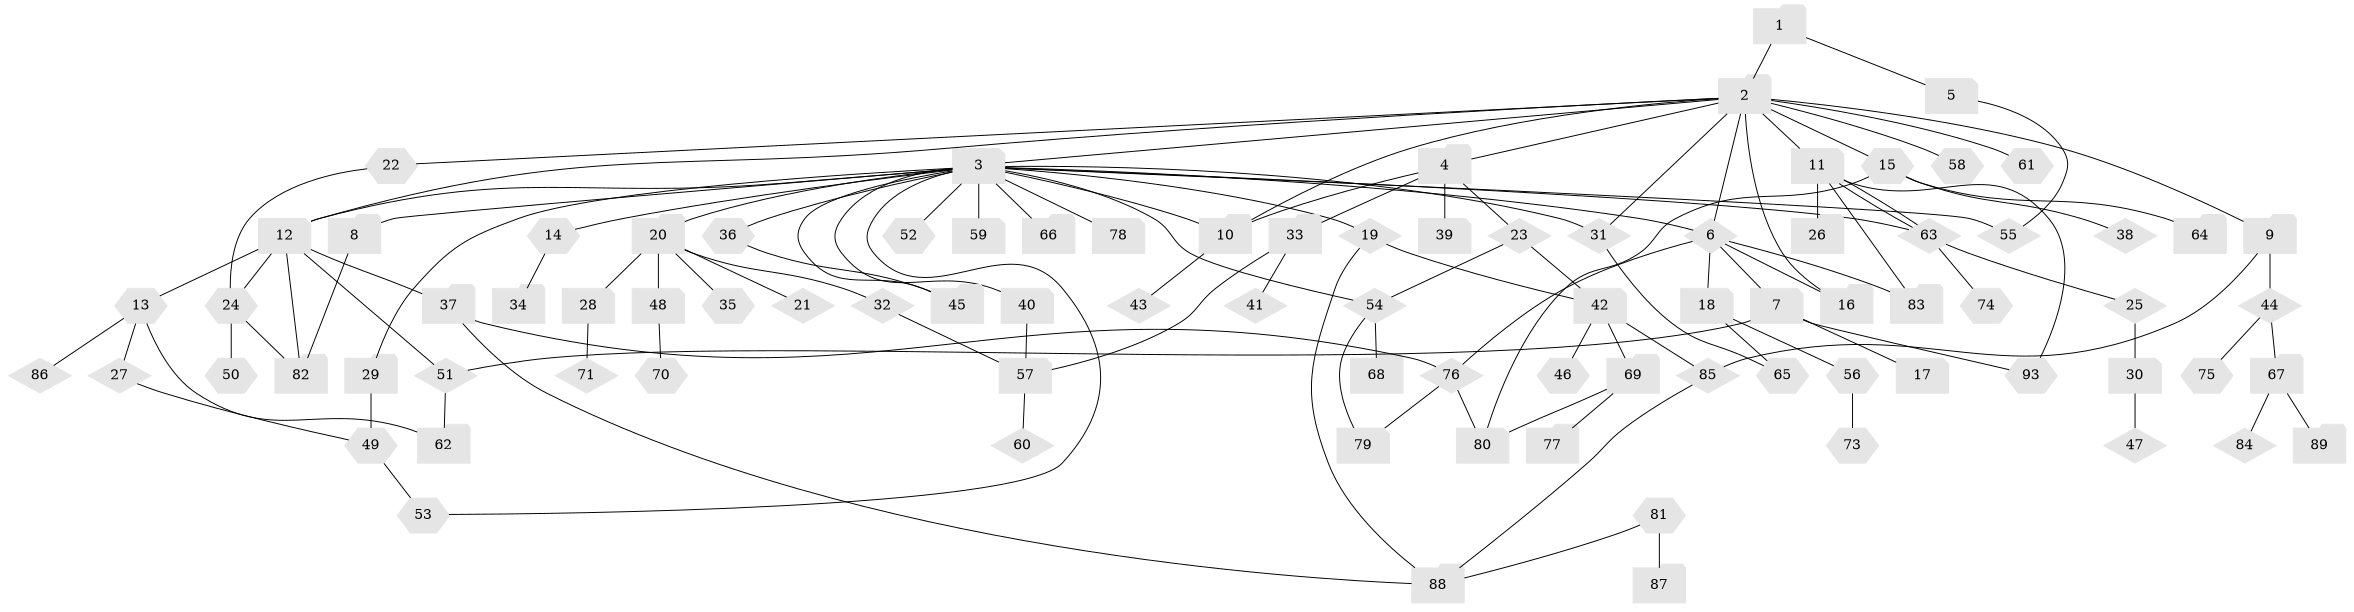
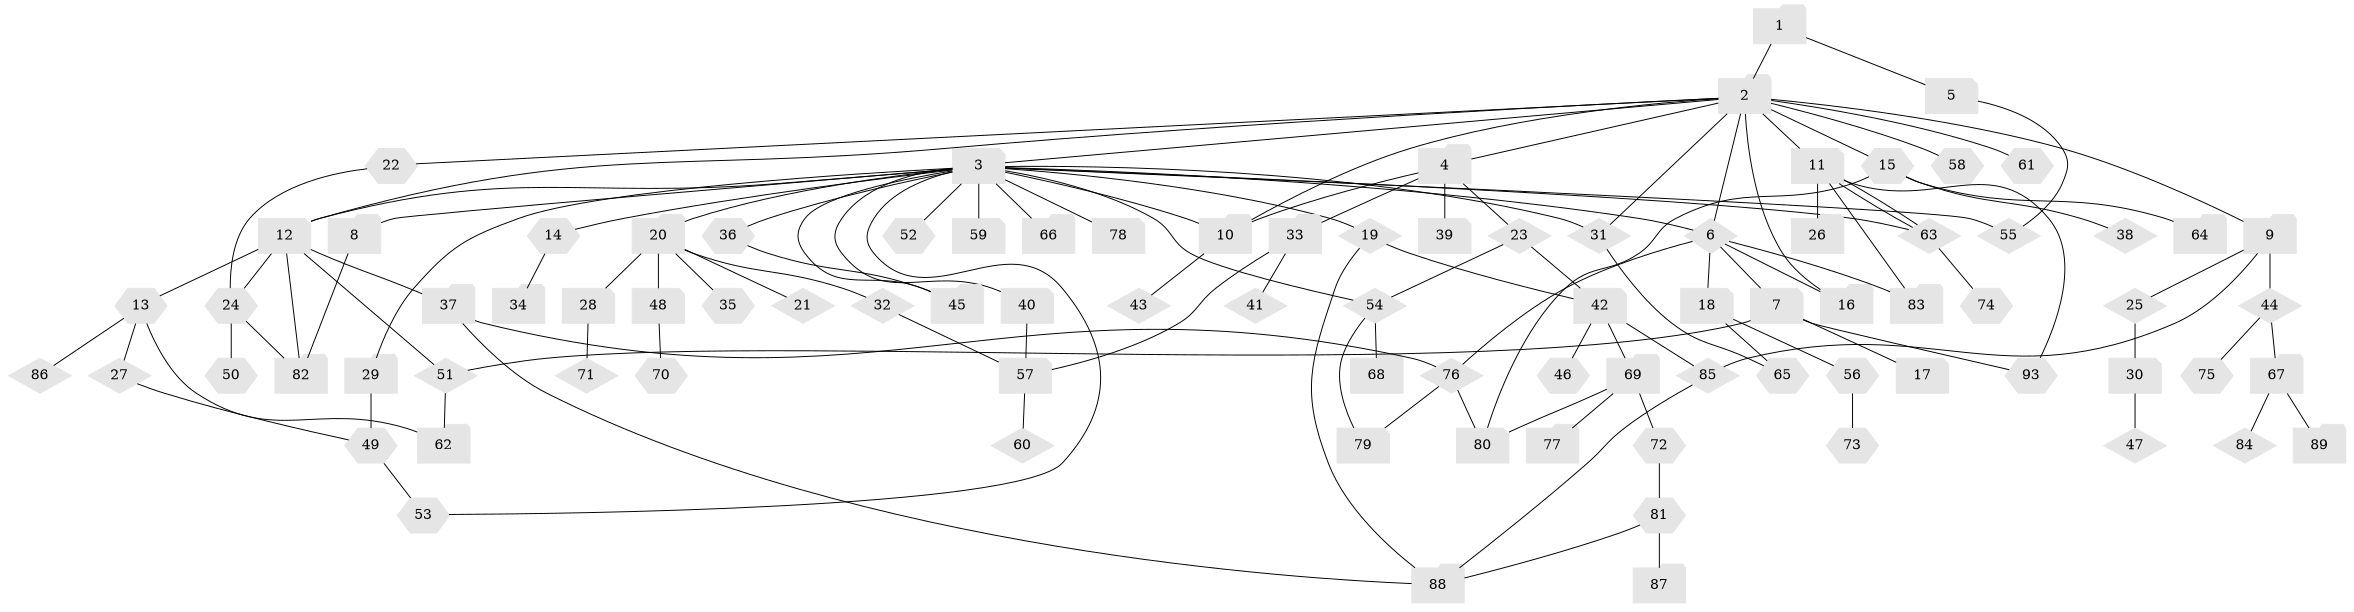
edge "63" -- "25": now "9" -- "25"
node "72": added
